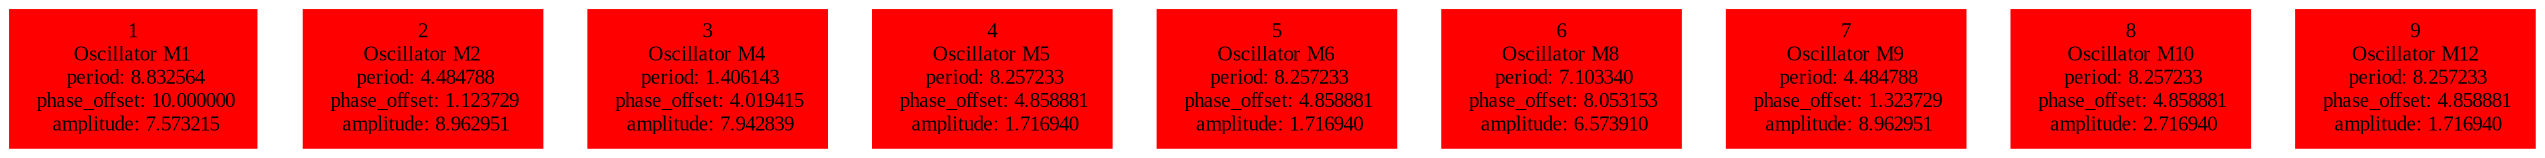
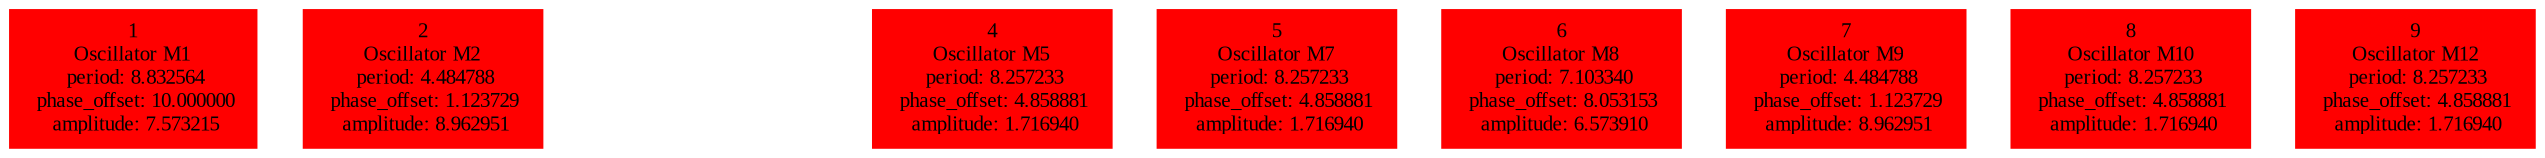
node "5": text "Oscillator M6" -> "Oscillator M7"
node "3": removed
node "7": text "phase_offset: 1.323729" -> "phase_offset: 1.123729"
node "8": text "amplitude: 2.716940" -> "amplitude: 1.716940"
